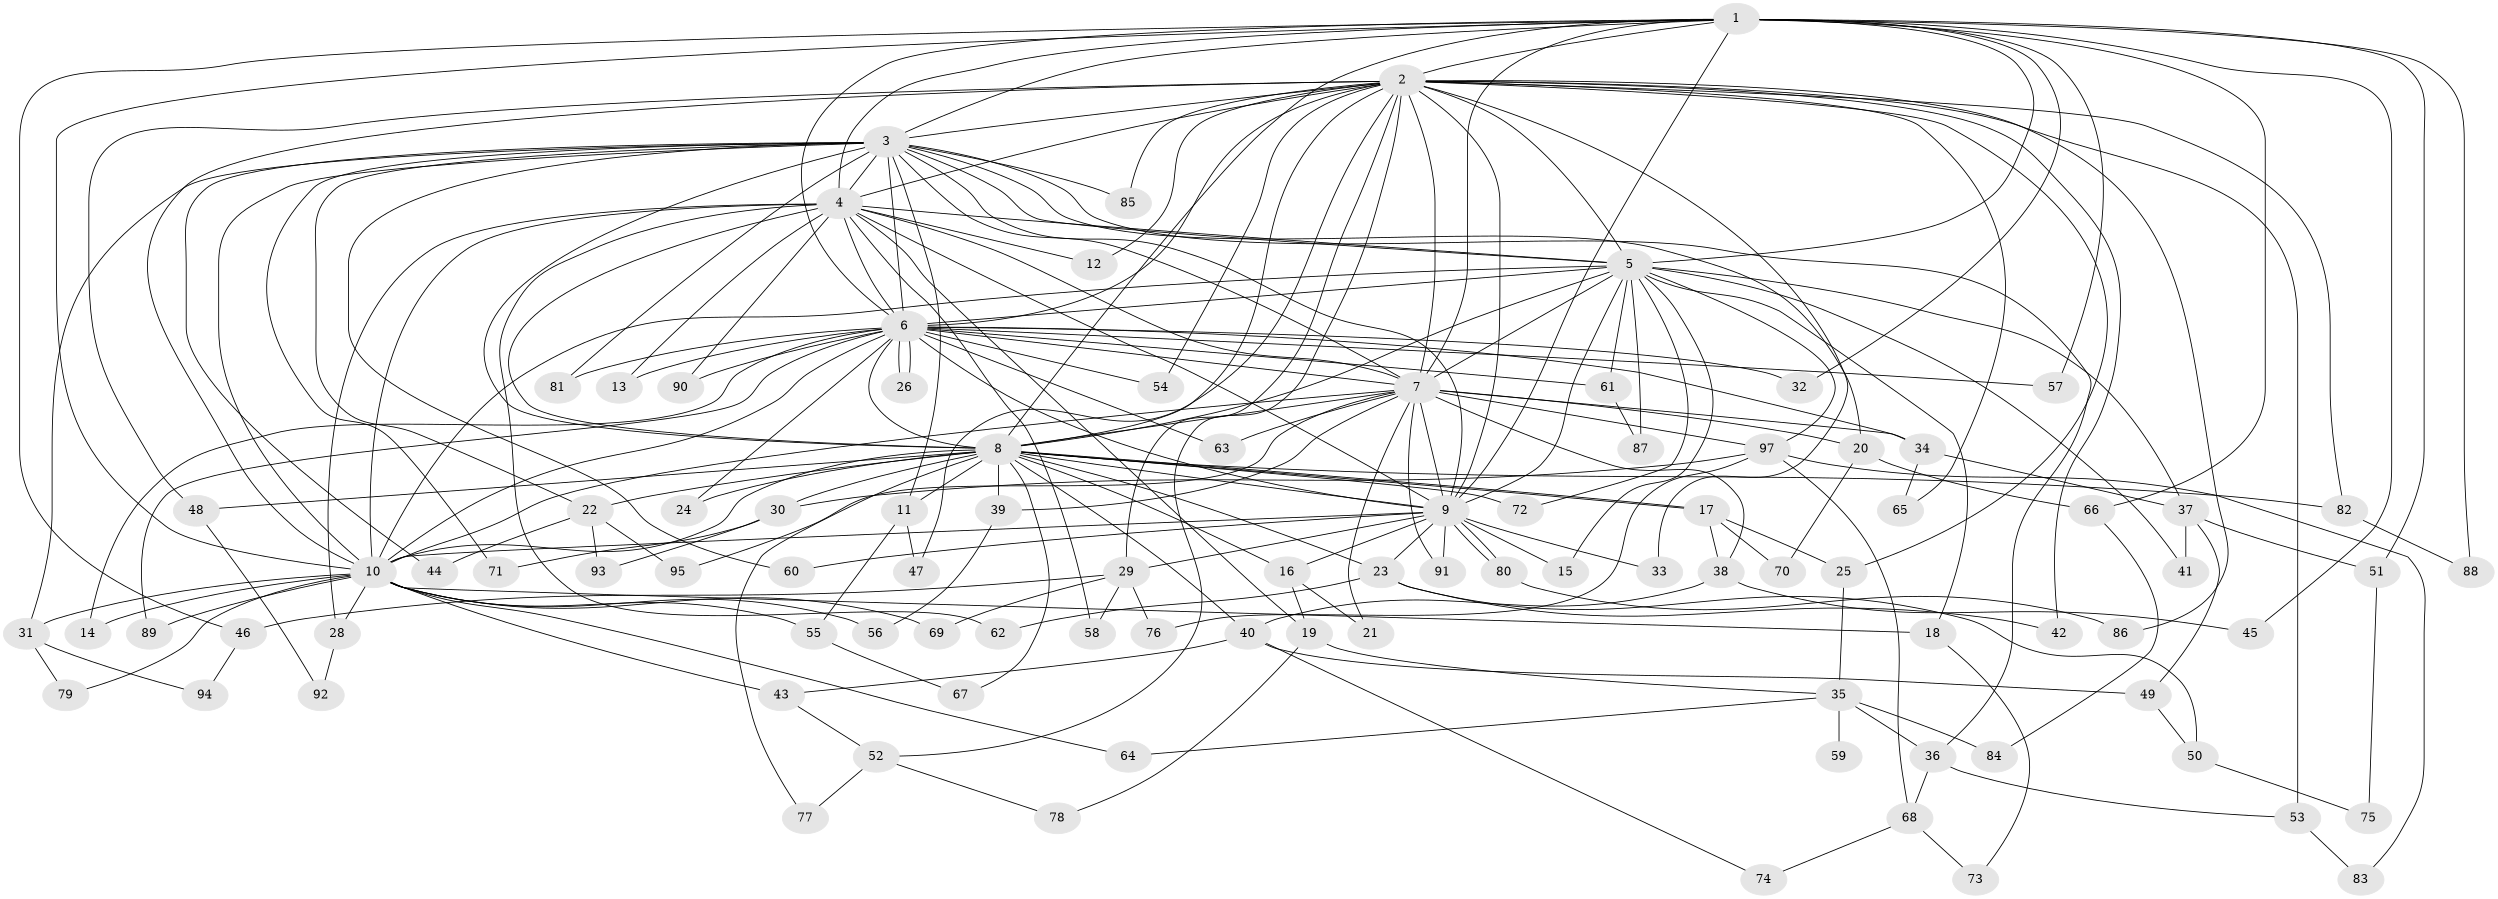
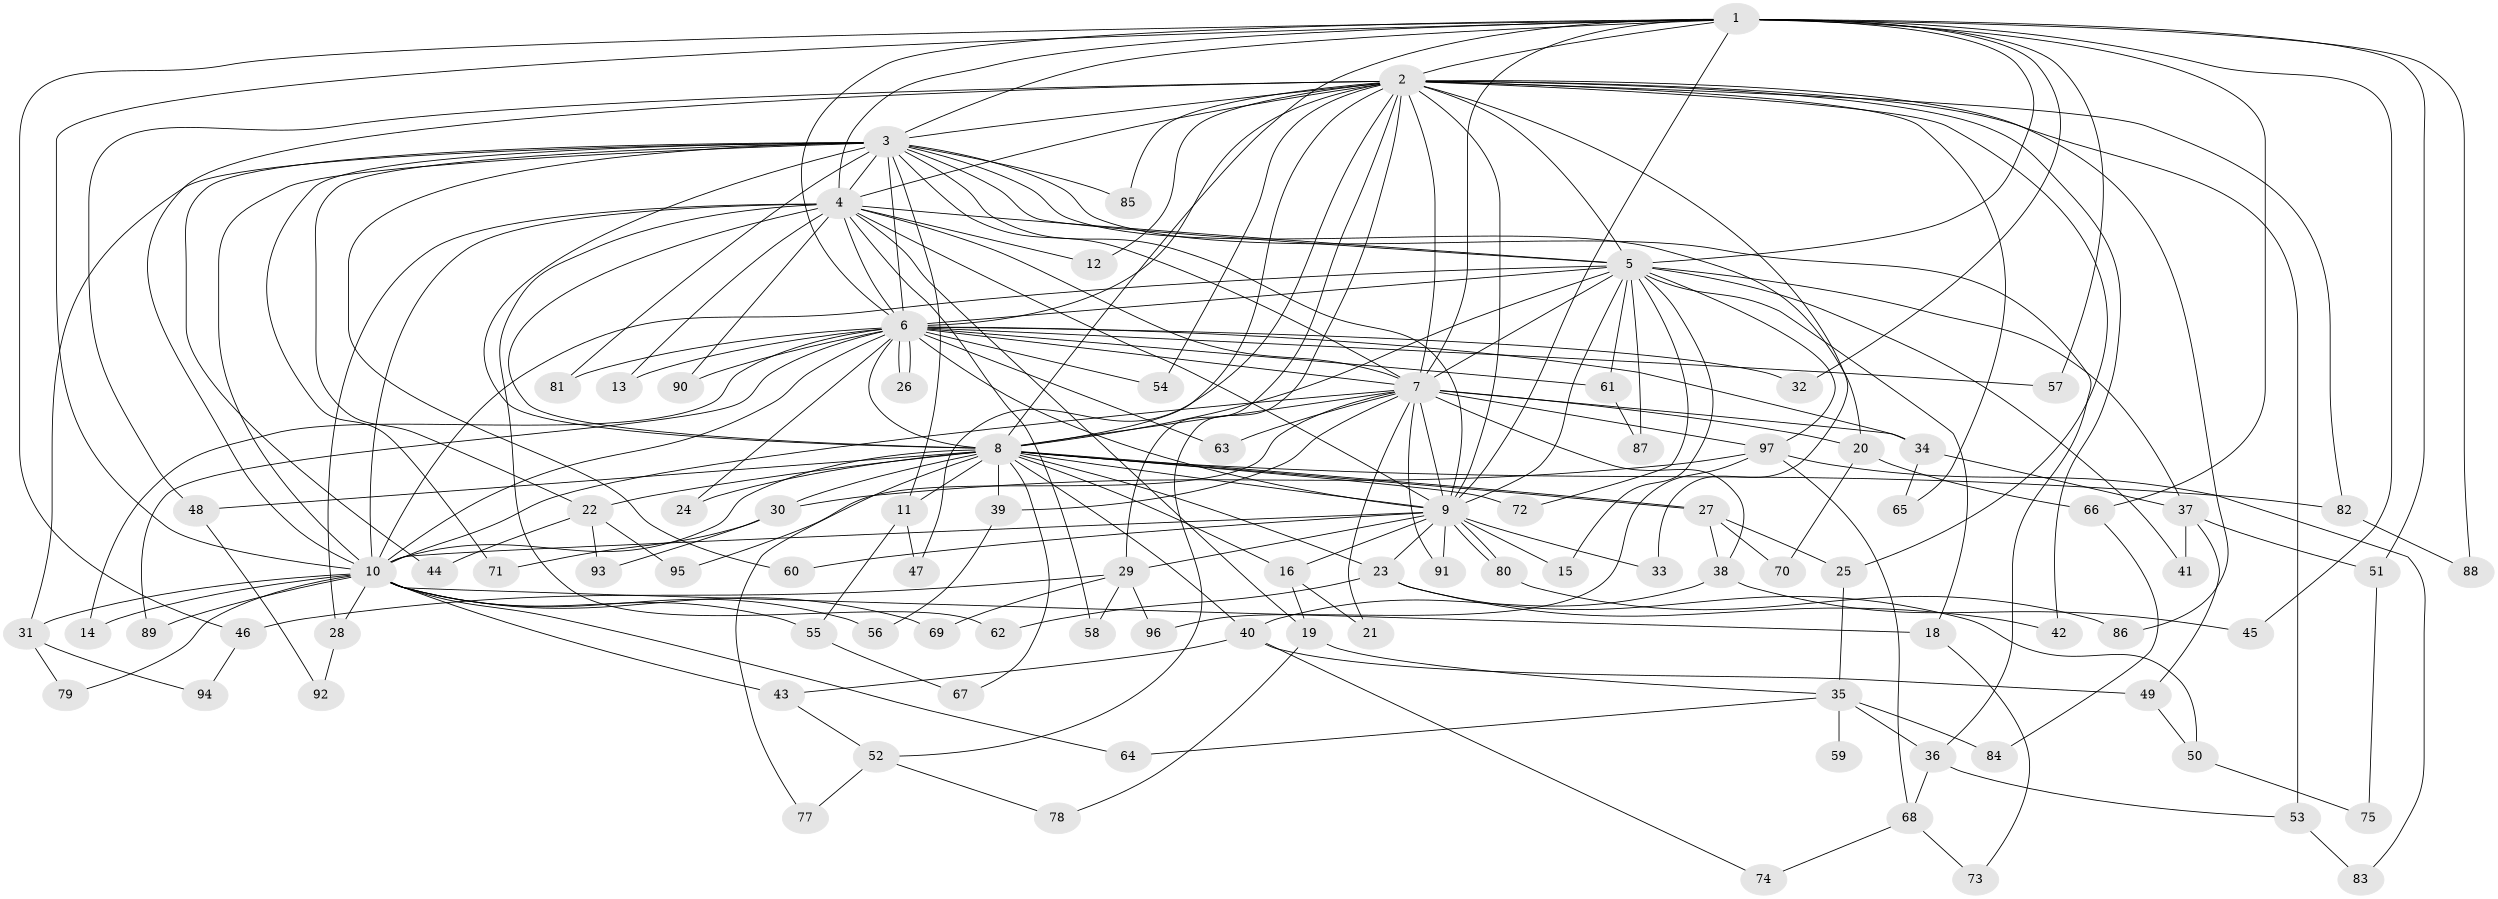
node "17": label "17" -> "27"
node "76": label "76" -> "96"
